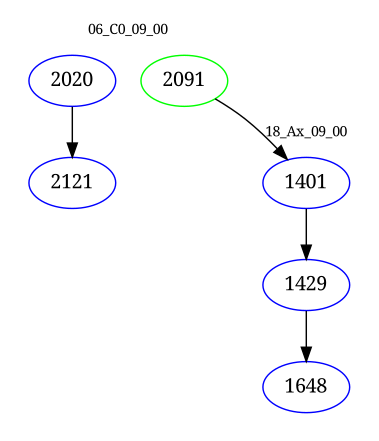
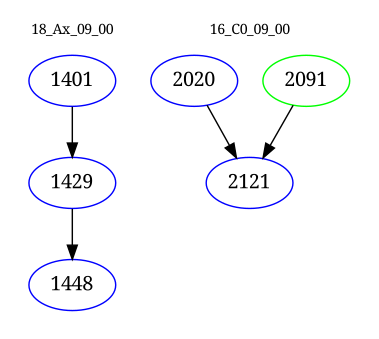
cluster "06_C0_09_00": label "06_C0_09_00" -> "16_C0_09_00"
edge "2091" -> "1401": now "2091" -> "2121"
node "1648": label "1648" -> "1448"
